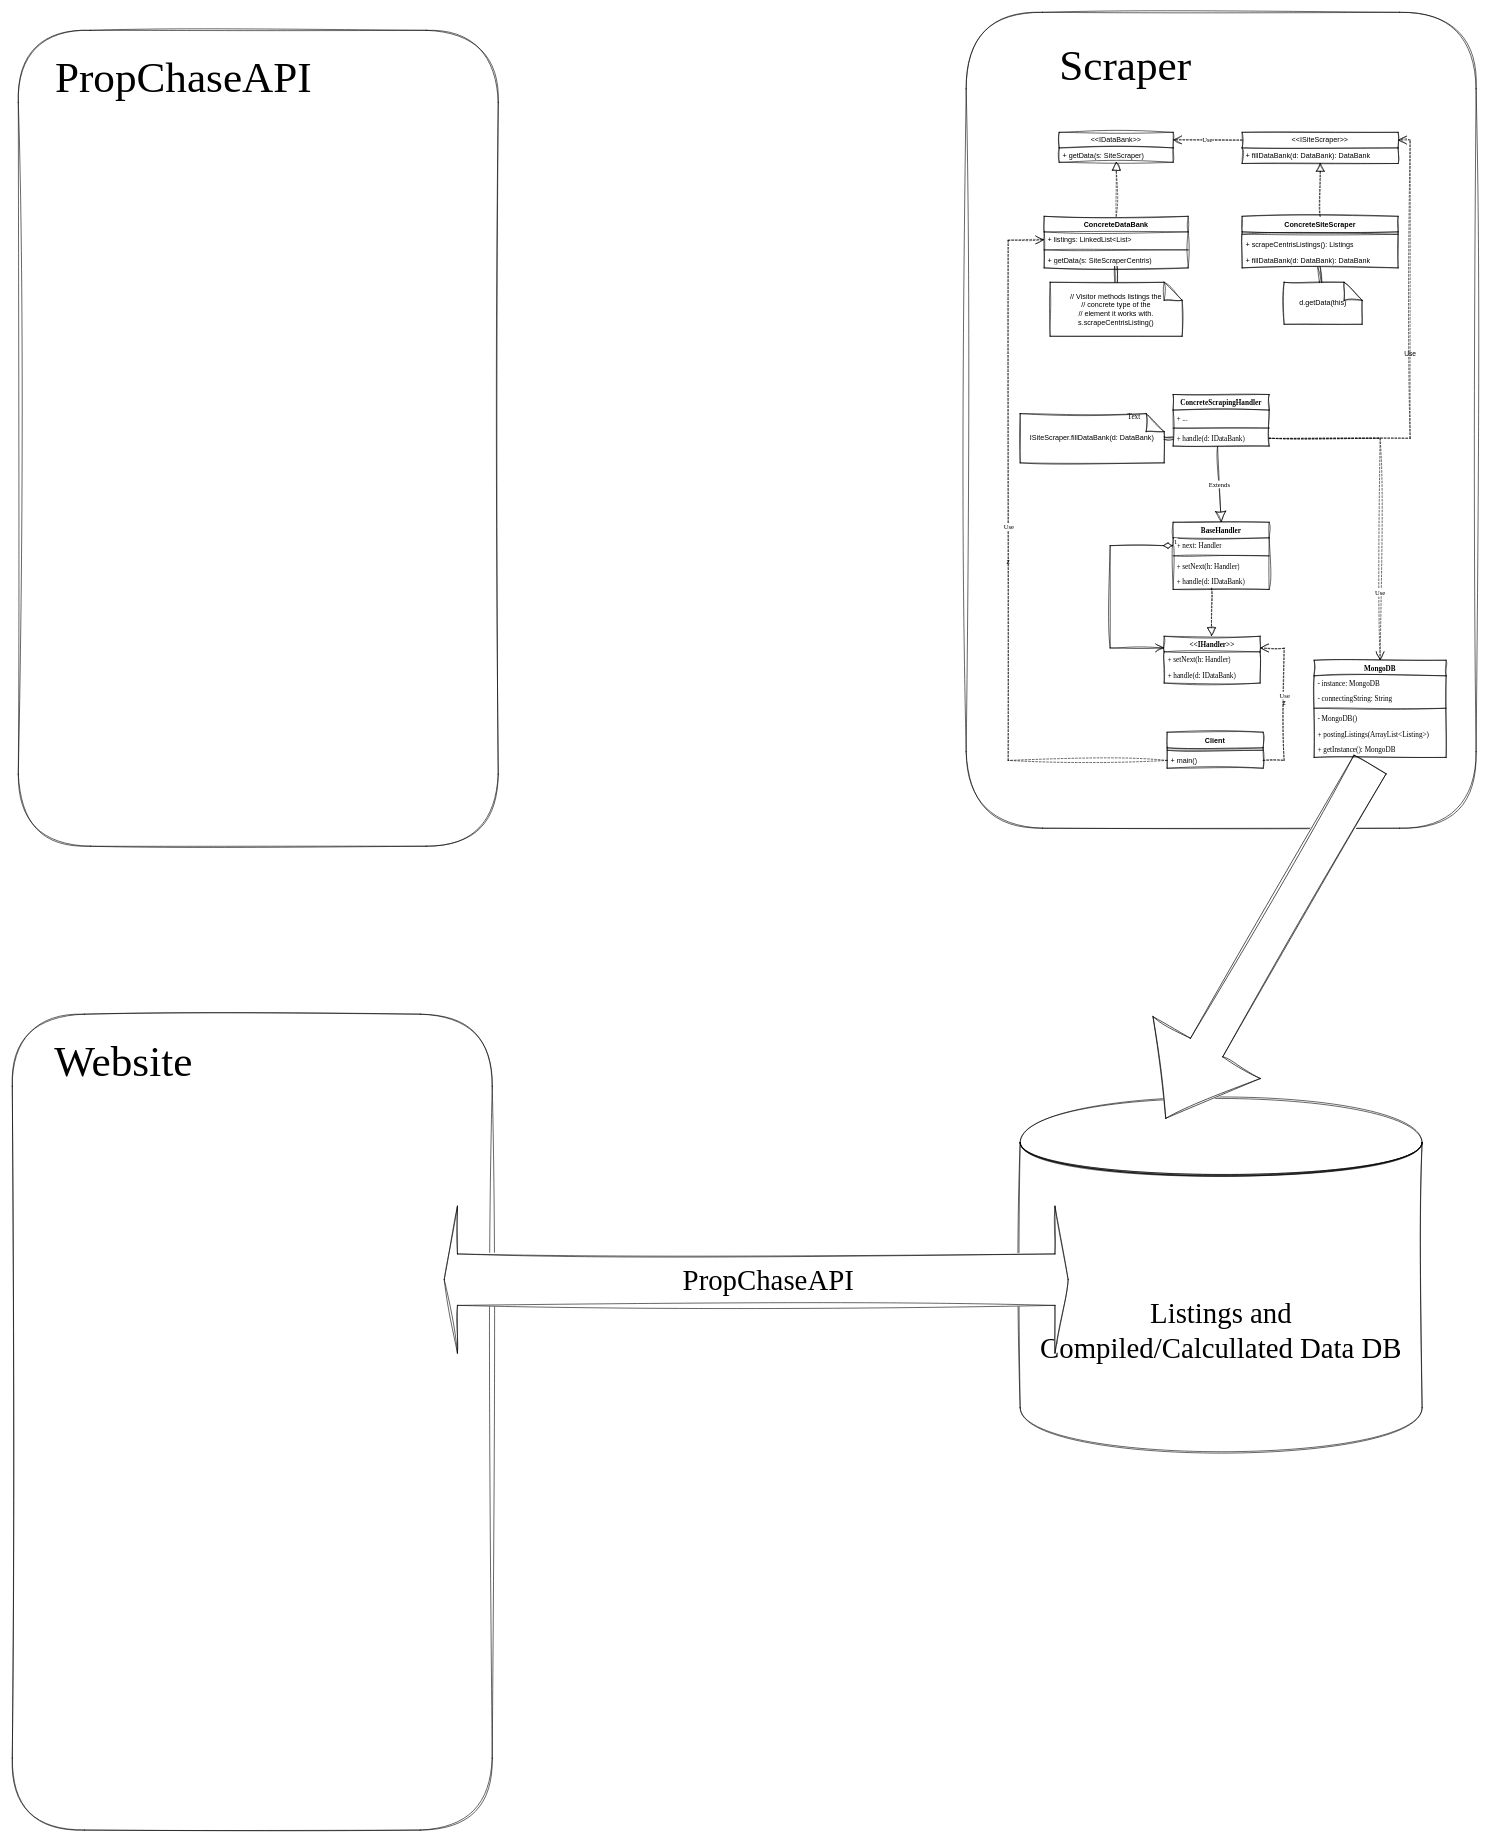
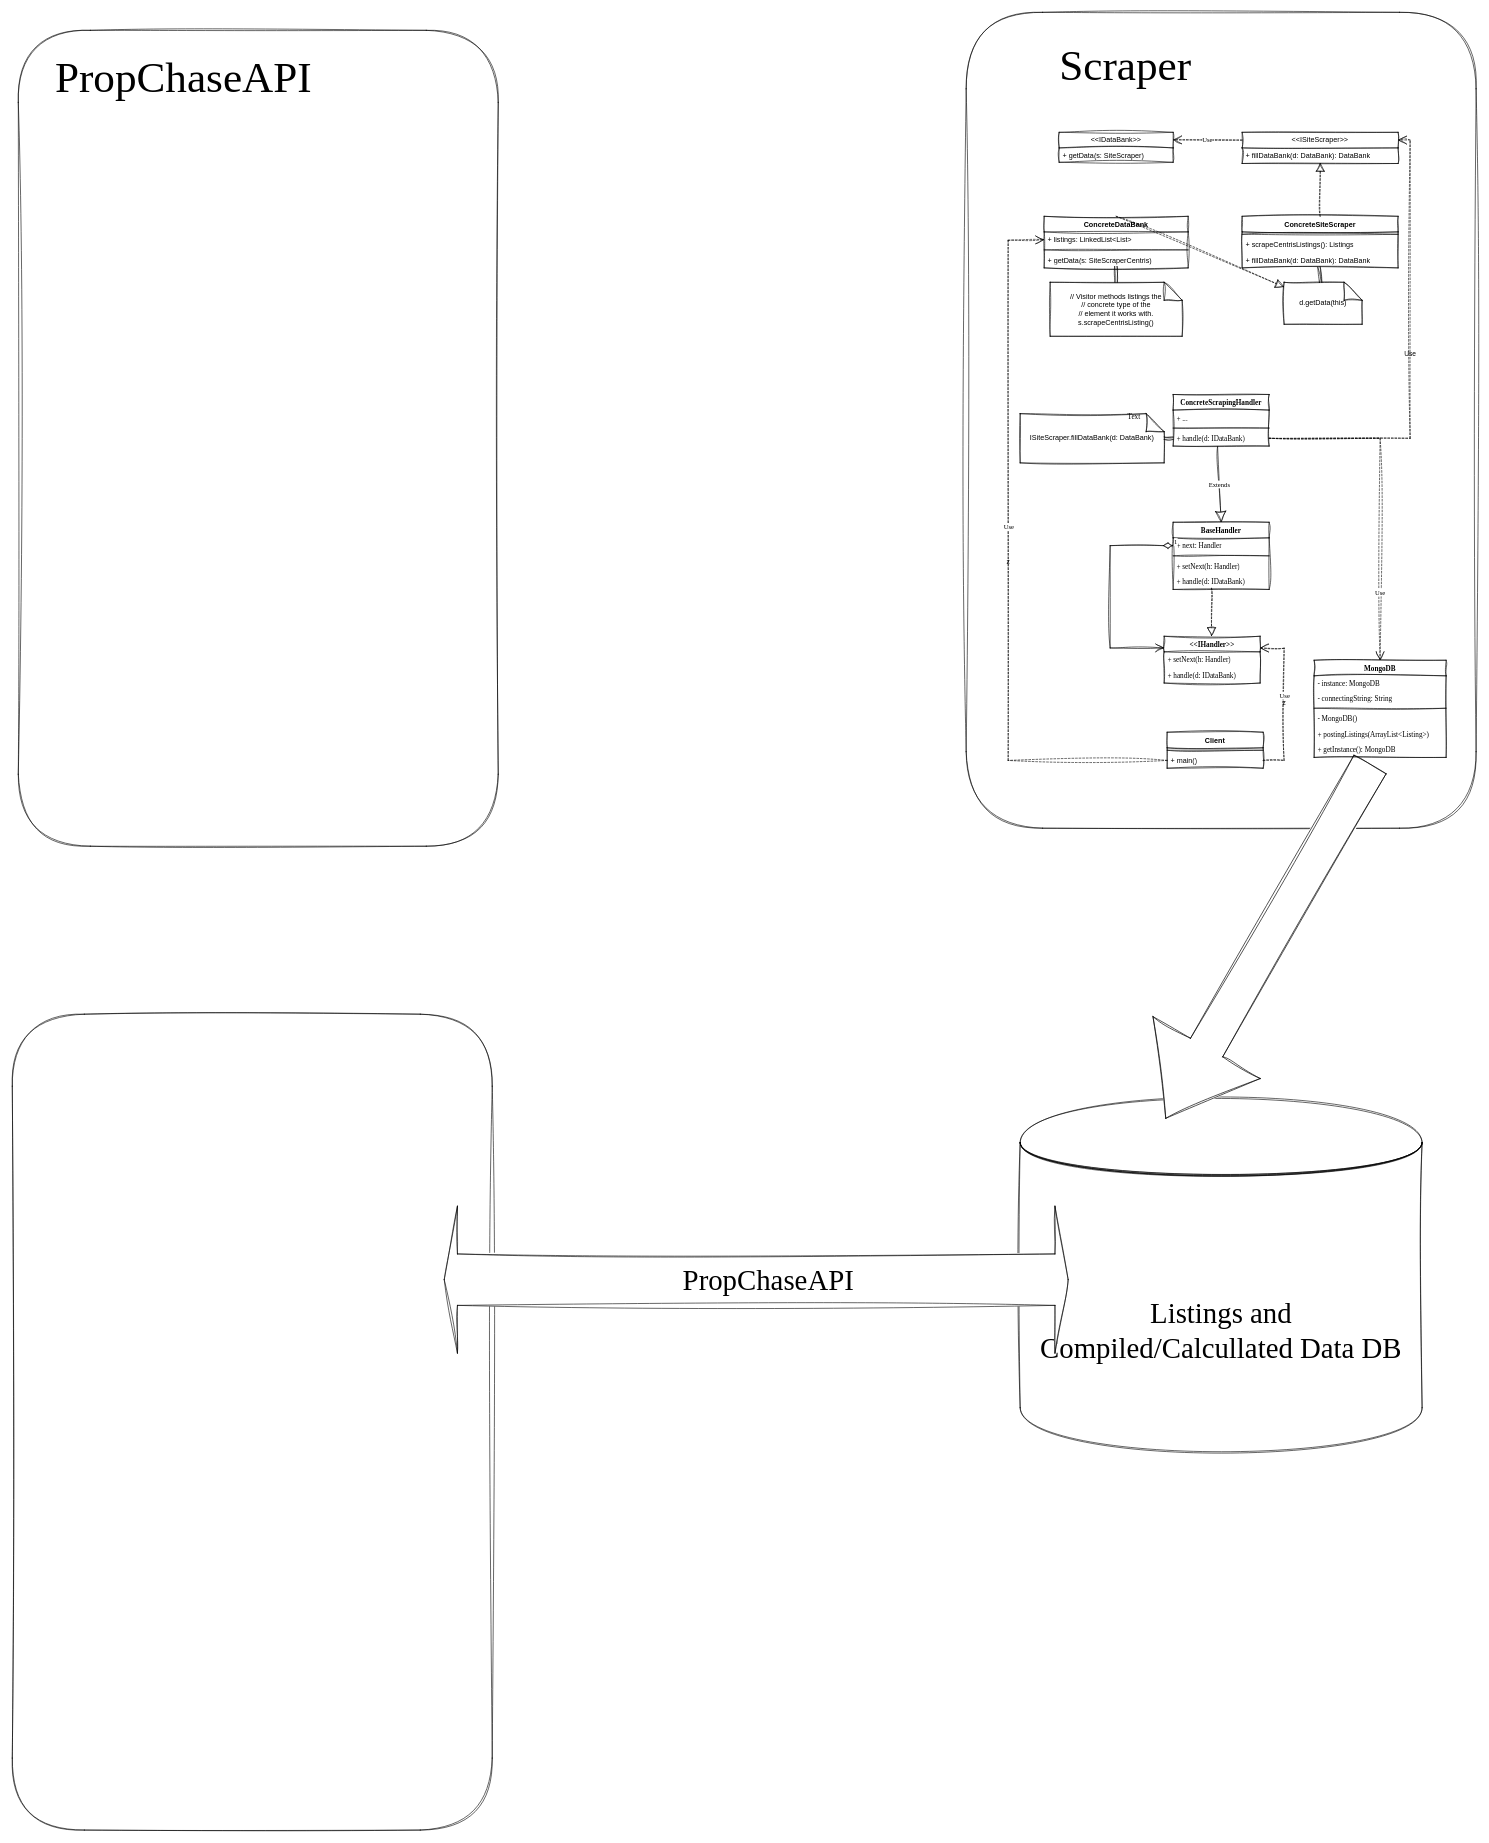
edge "ConcreteDataBank" -> "+ getData(s: SiteScraper)": now "ConcreteDataBank" -> "d.getData(this)"
node "Website": removed
